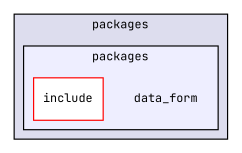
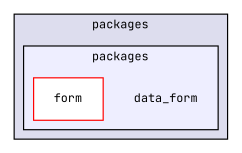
node "include": label "include" -> "form"
